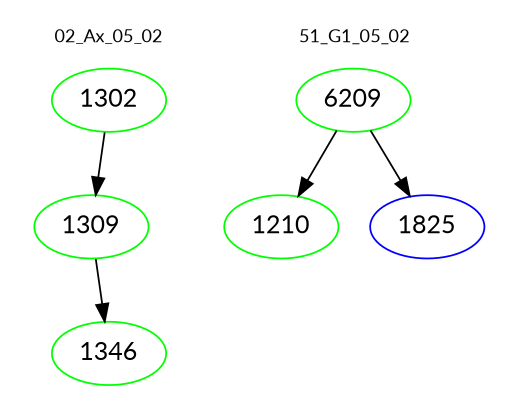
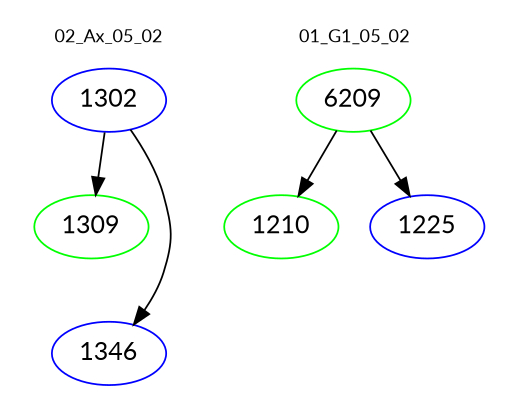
cluster "51_G1_05_02": label "51_G1_05_02" -> "01_G1_05_02"
node "1302": color green -> blue
node "1825": label "1825" -> "1225"
edge "1309" -> "1346": now "1302" -> "1346"
node "1346": color green -> blue
